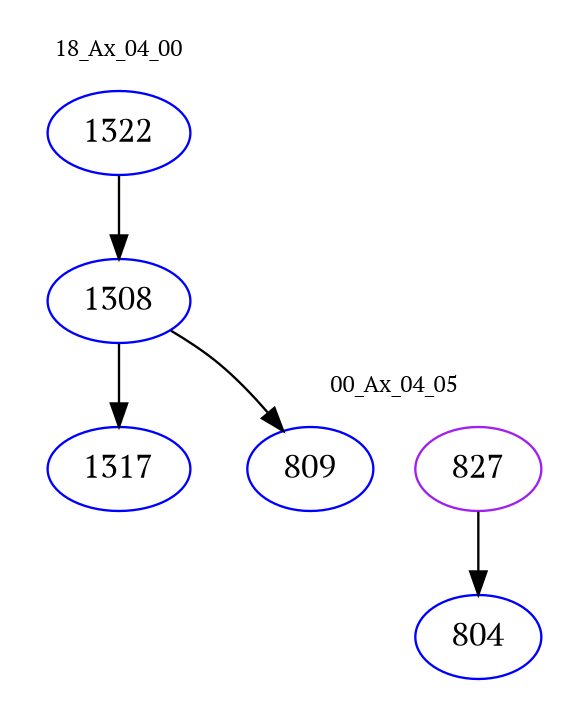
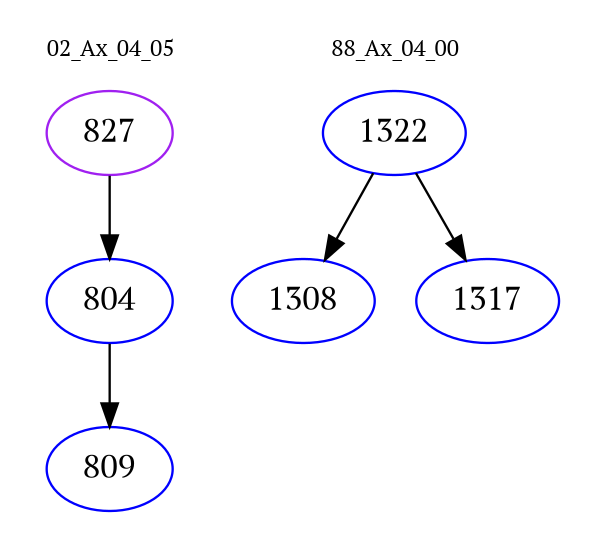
cluster "18_Ax_04_00": label "18_Ax_04_00" -> "88_Ax_04_00"
edge "1308" -> "1317": now "1322" -> "1317"
cluster "00_Ax_04_05": label "00_Ax_04_05" -> "02_Ax_04_05"
edge "1308" -> "809": now "804" -> "809"
